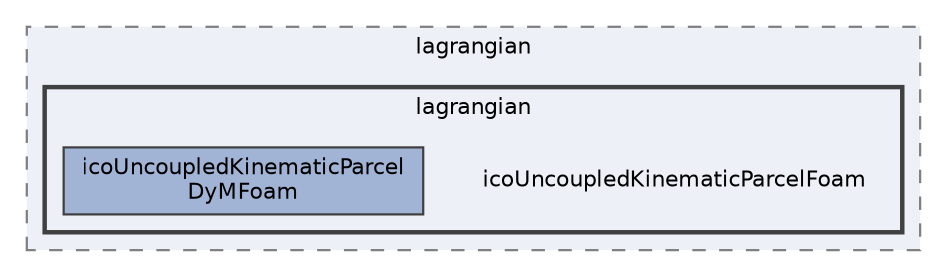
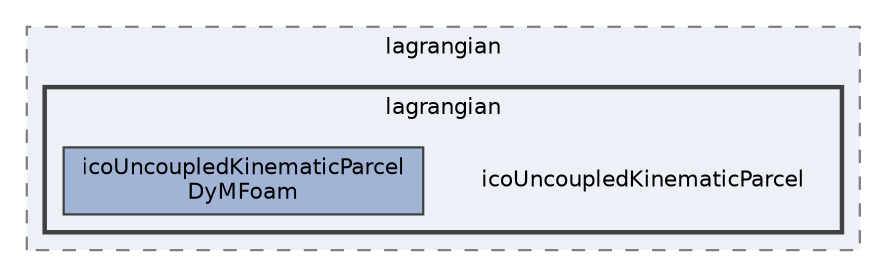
node "icoUncoupledKinematicParcelFoam": label "icoUncoupledKinematicParcelFoam" -> "icoUncoupledKinematicParcel"
